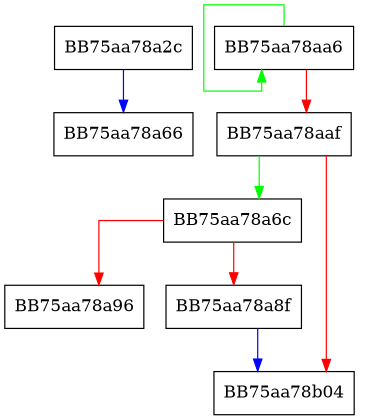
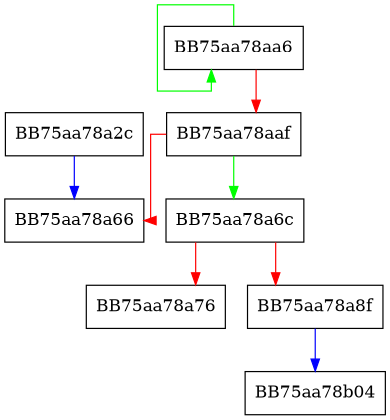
edge "BB75aa78aaf" -> "BB75aa78b04": now "BB75aa78aaf" -> "BB75aa78a66"
node "BB75aa78a96": label "BB75aa78a96" -> "BB75aa78a76"
